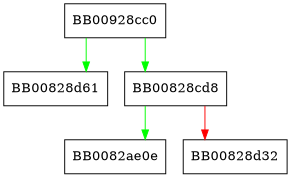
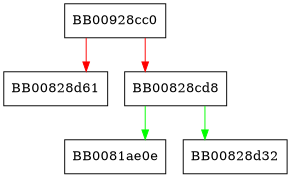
edge "BB00928cc0" -> "BB00828d61": color green -> red
edge "BB00928cc0" -> "BB00828cd8": color green -> red
edge "BB00828cd8" -> "BB00828d32": color red -> green
node "BB0082ae0e": label "BB0082ae0e" -> "BB0081ae0e"
